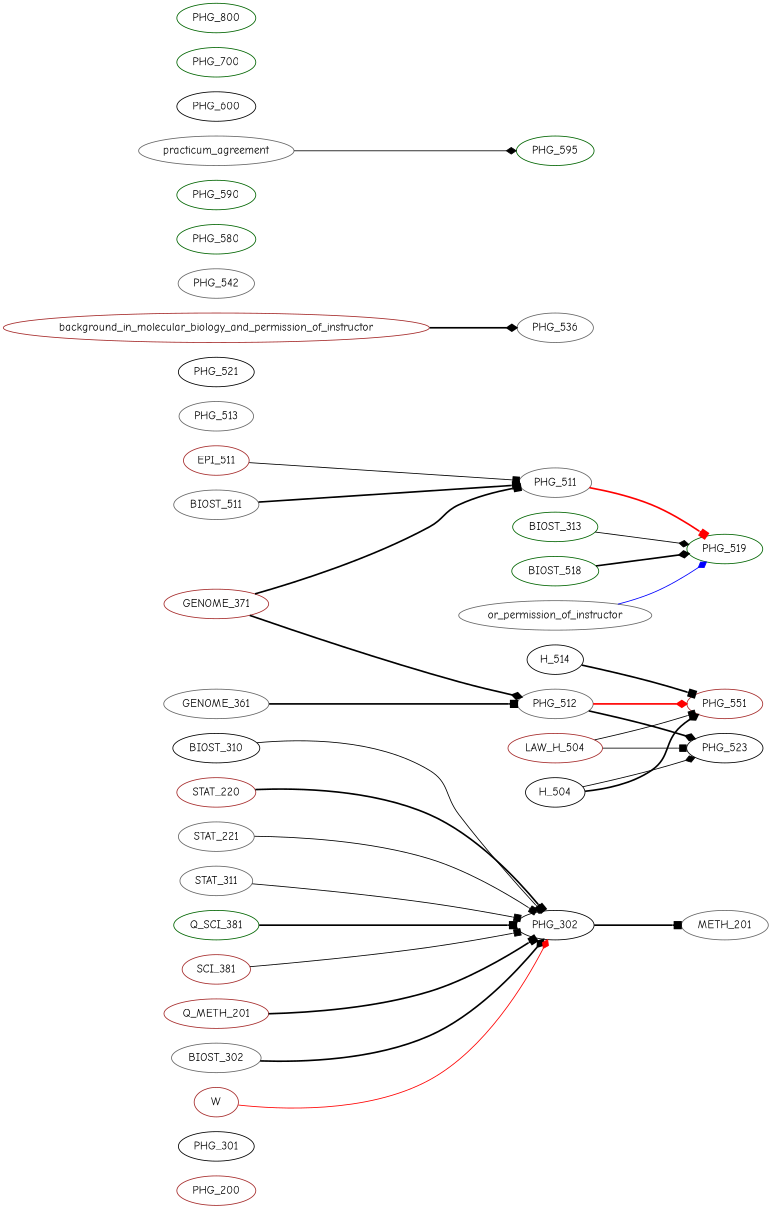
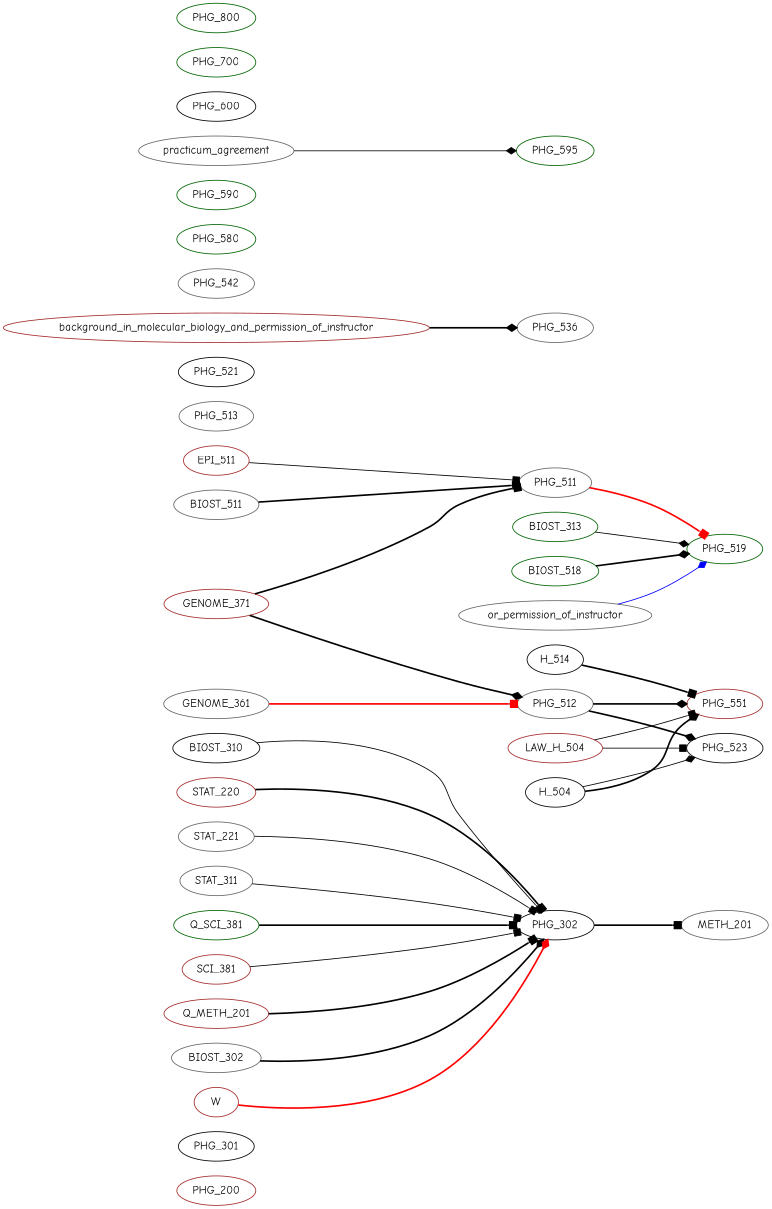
edge "GENOME_361" -> "PHG_512": color black -> red
edge "PHG_512" -> "PHG_551": color red -> black
edge "W" -> "PHG_302": style solid -> bold
